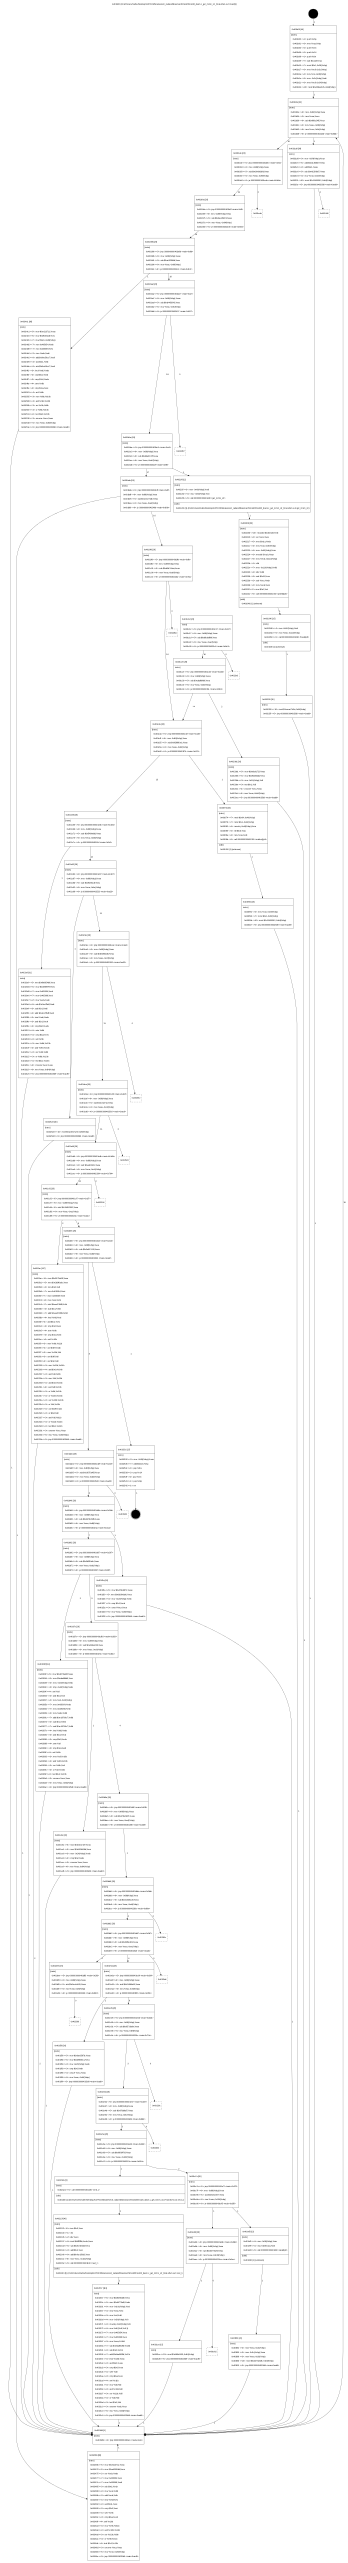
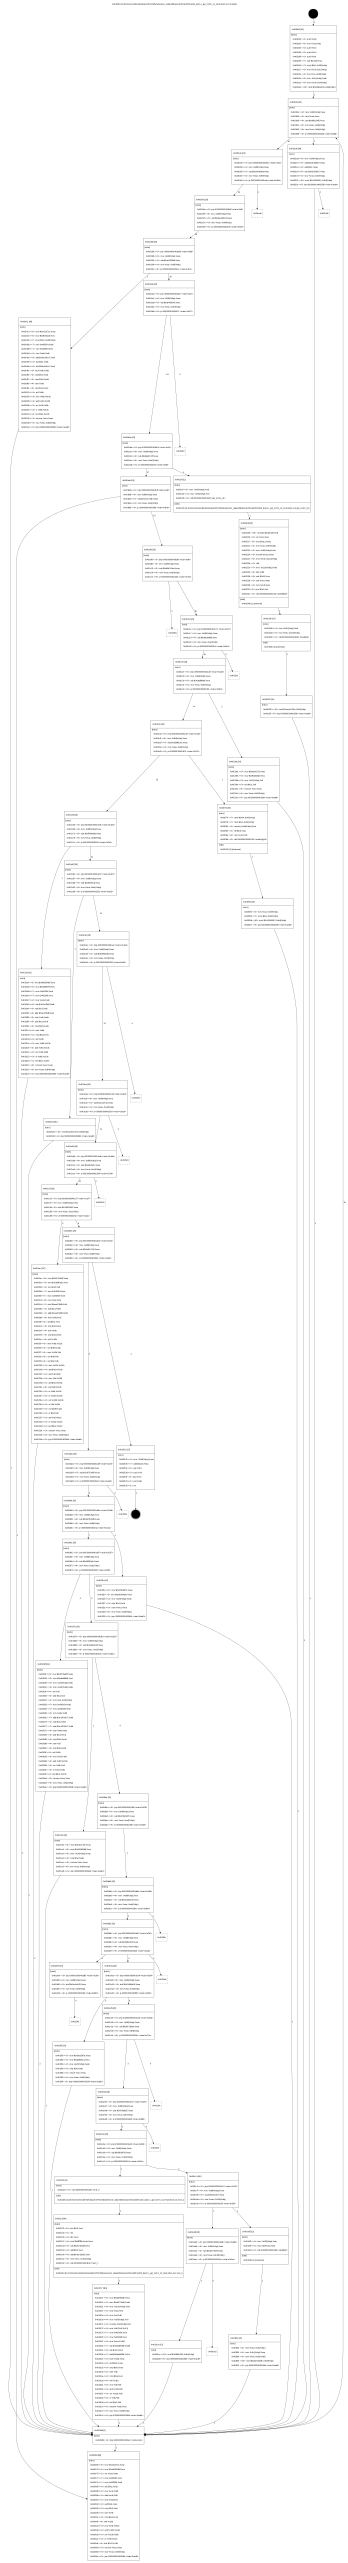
edge "0x401bf6 [28]" -> "0x401c4a [28]": now "0x401bf6 [28]" -> "0x401c12 [28]"
edge "0x40246b [86]" -> "0x4025d9 [5]": reversed
